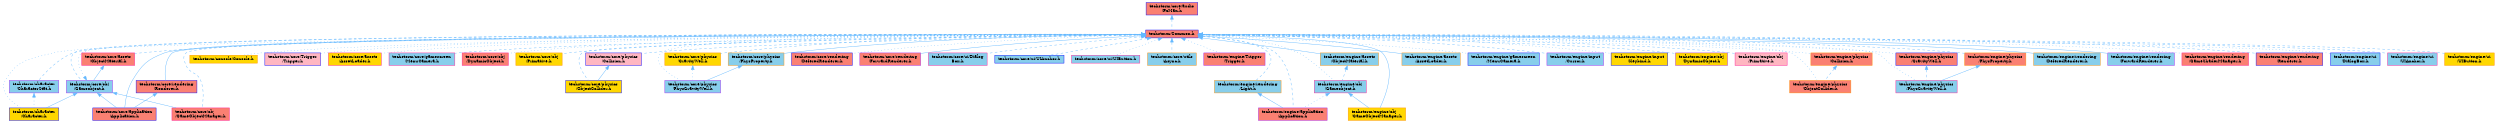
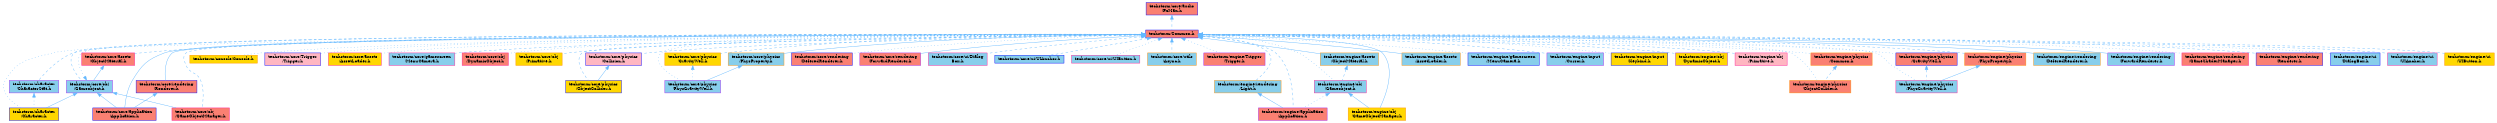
node "techstorm/engine/physics /Collision.h": label "techstorm/engine/physics /Collision.h" -> "techstorm/engine/physics /Common.h"
